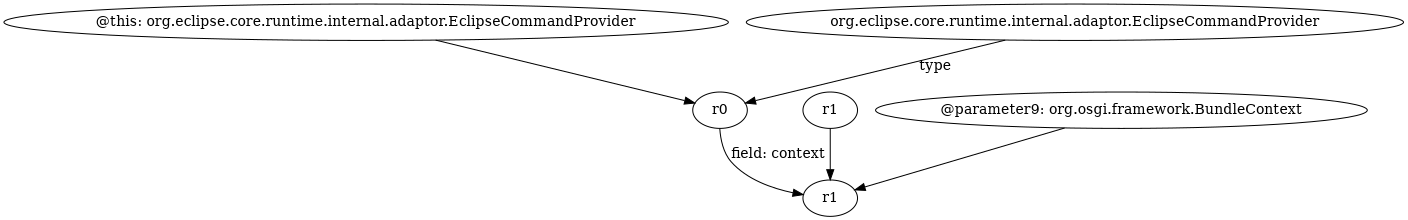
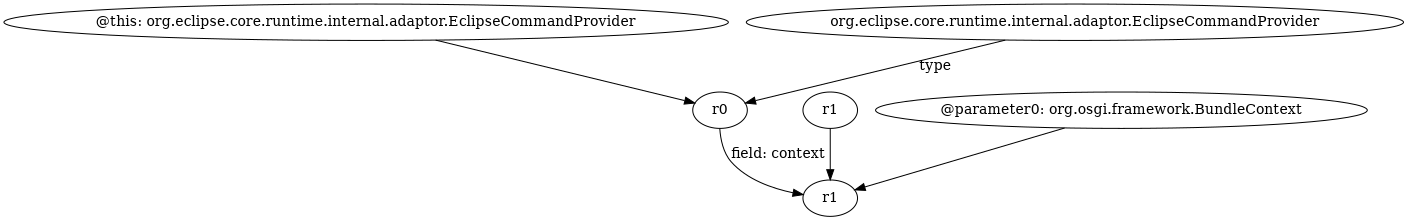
node "@parameter9: org.osgi.framework.BundleContext": label "@parameter9: org.osgi.framework.BundleContext" -> "@parameter0: org.osgi.framework.BundleContext"
